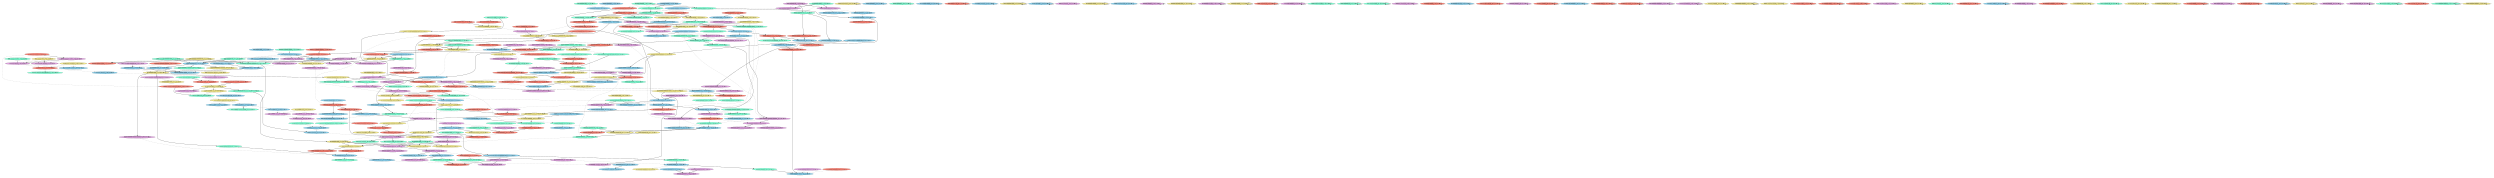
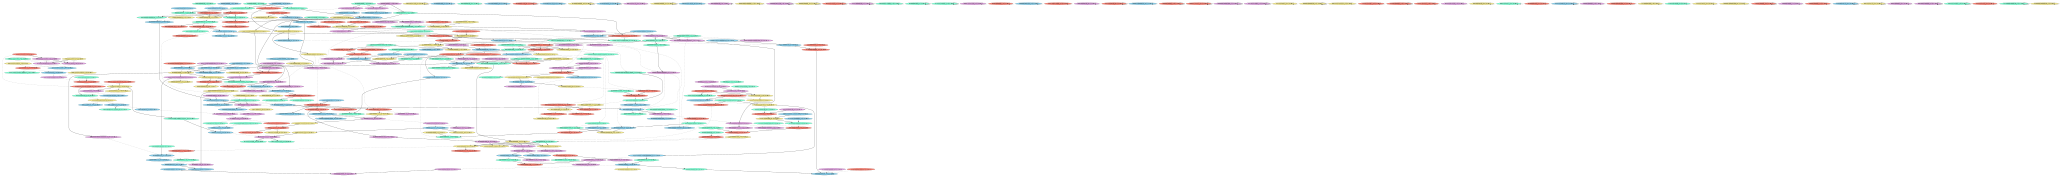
node "0010000000011010000_28-46:190-LEN:19": added
